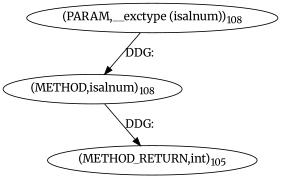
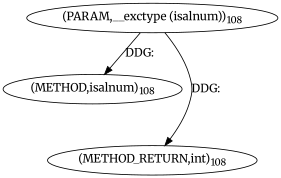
edge "(METHOD,isalnum)" -> "(METHOD_RETURN,int)": now "(PARAM,__exctype (isalnum))" -> "(METHOD_RETURN,int)"
node "(METHOD_RETURN,int)": text "105" -> "108"
